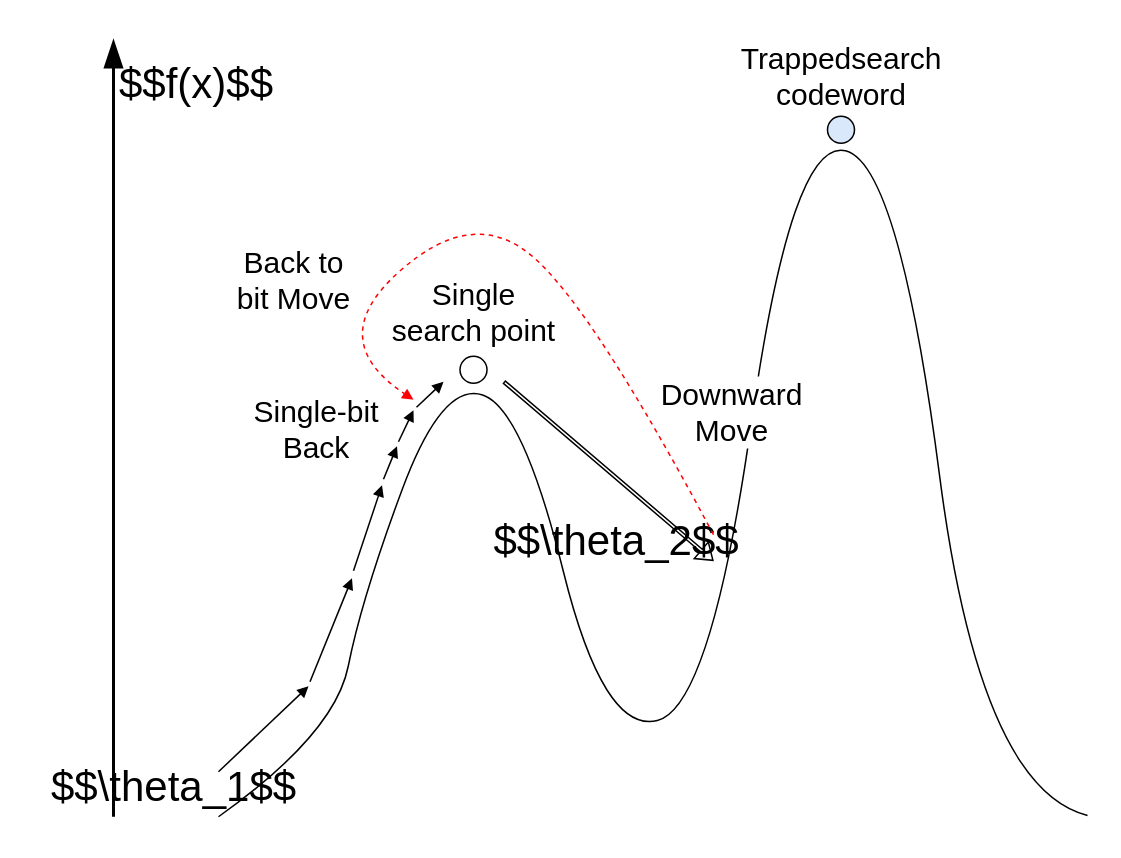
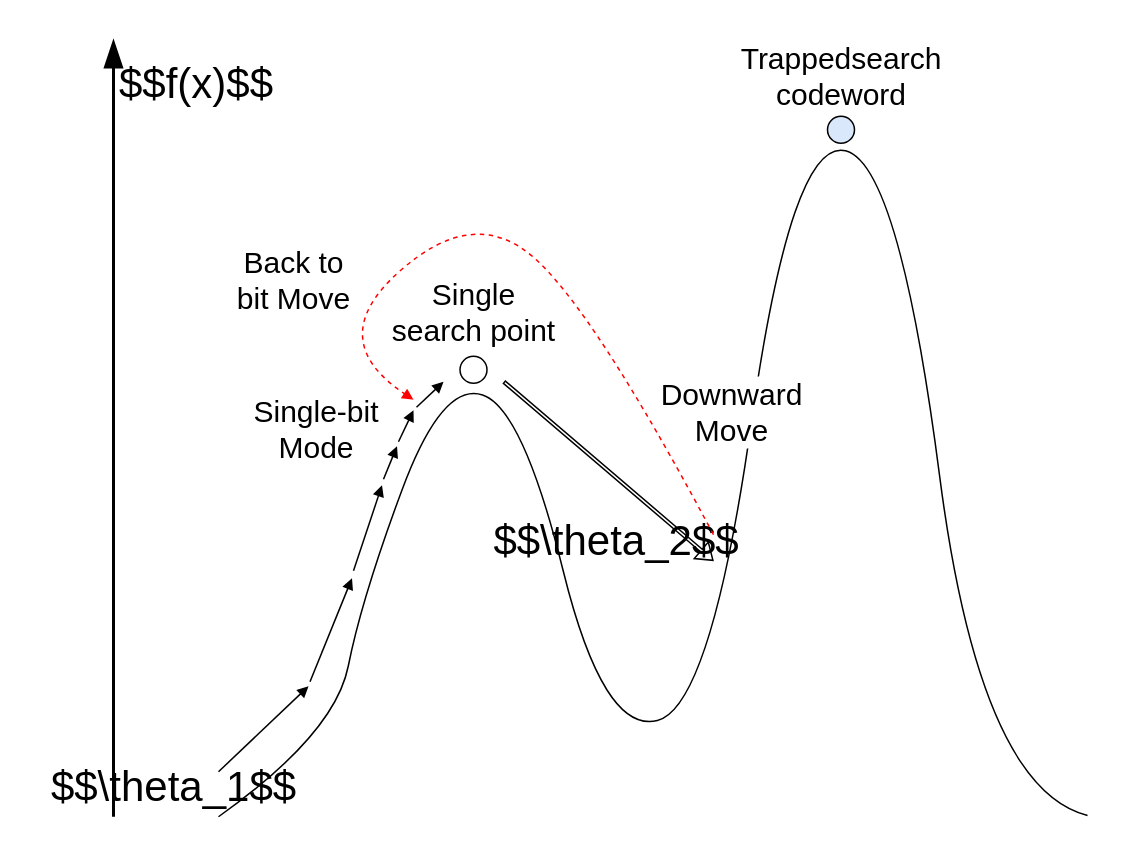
node "Single-bit Back": label "Single-bit Back" -> "Single-bit Mode"
